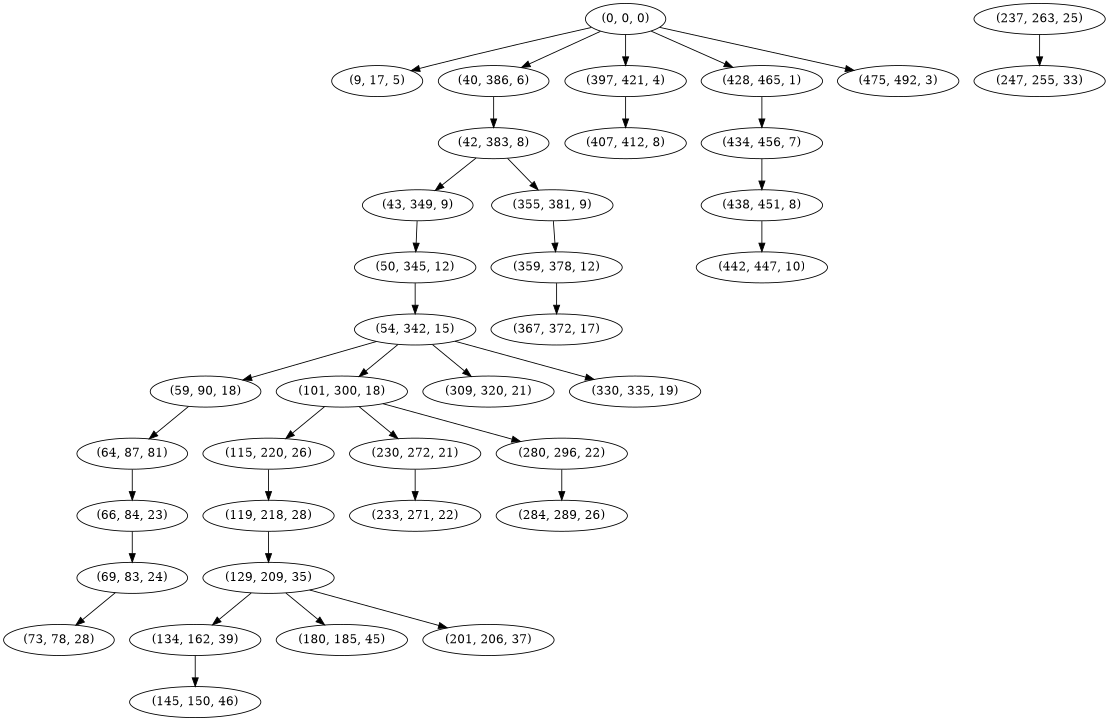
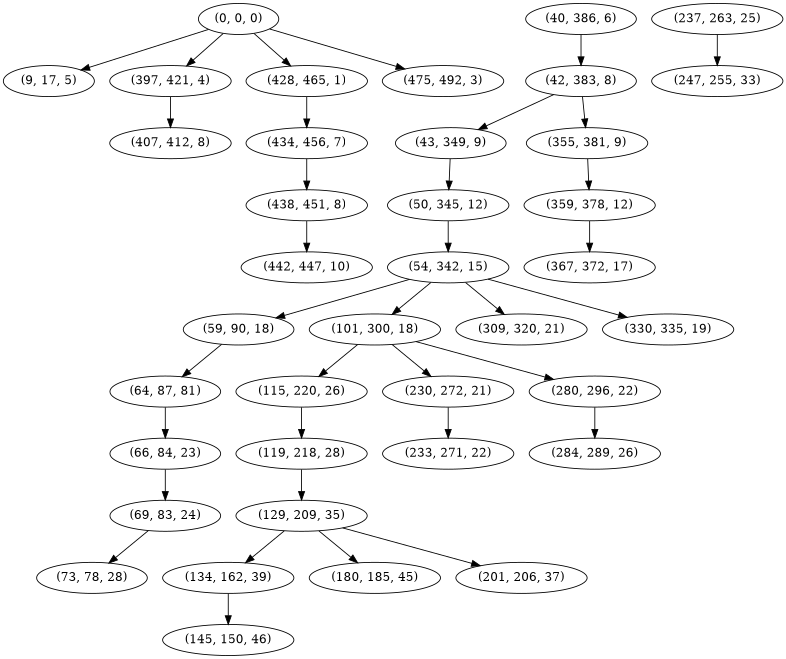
edge "(0, 0, 0)" -> "(40, 386, 6)": removed
